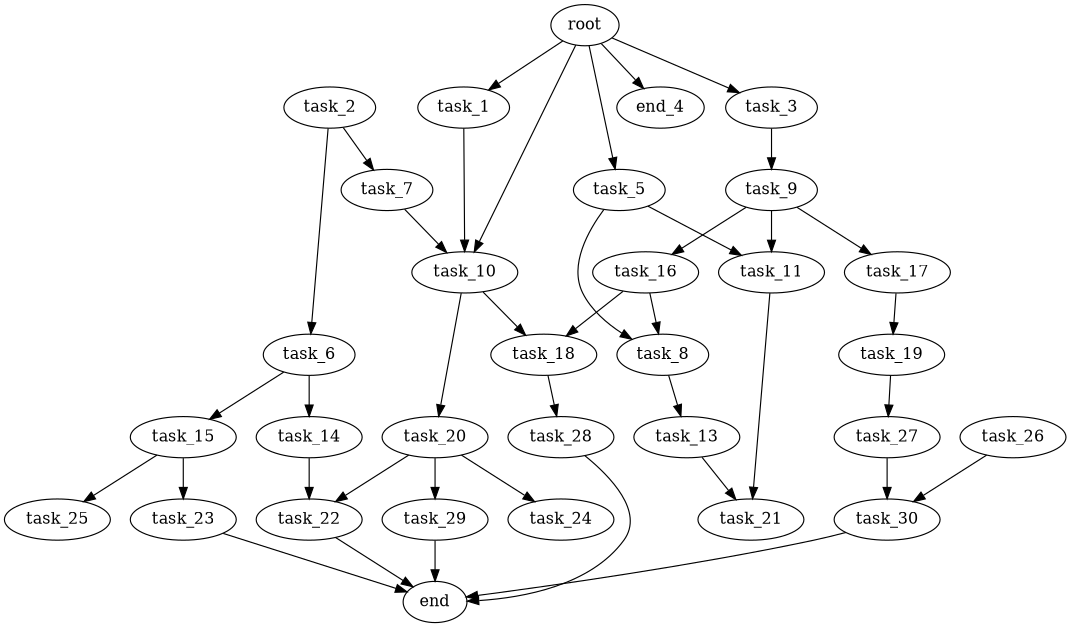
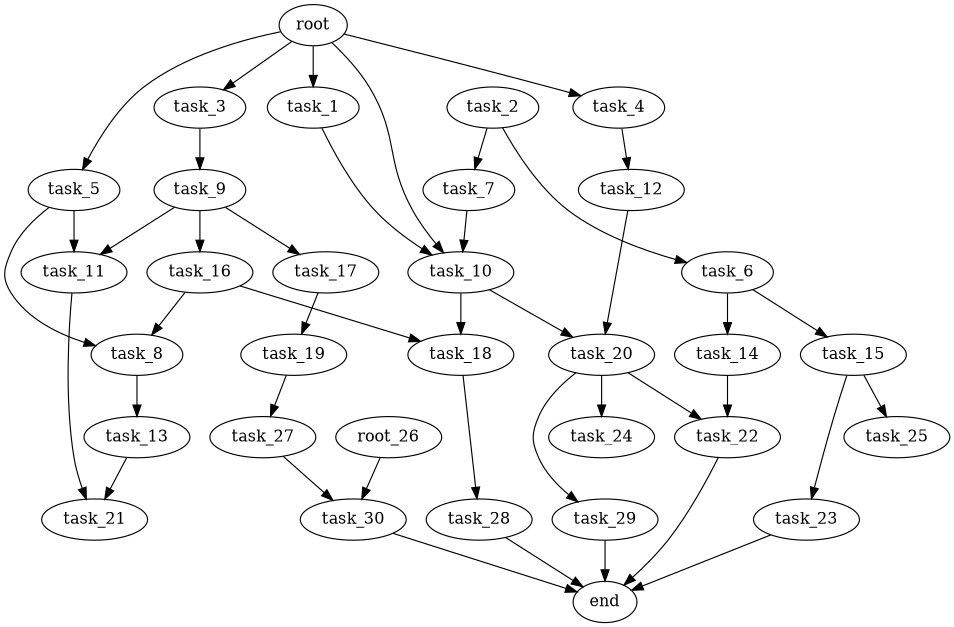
node "end_4": label "end_4" -> "task_4"
node "task_12": added
node "task_26": label "task_26" -> "root_26"
